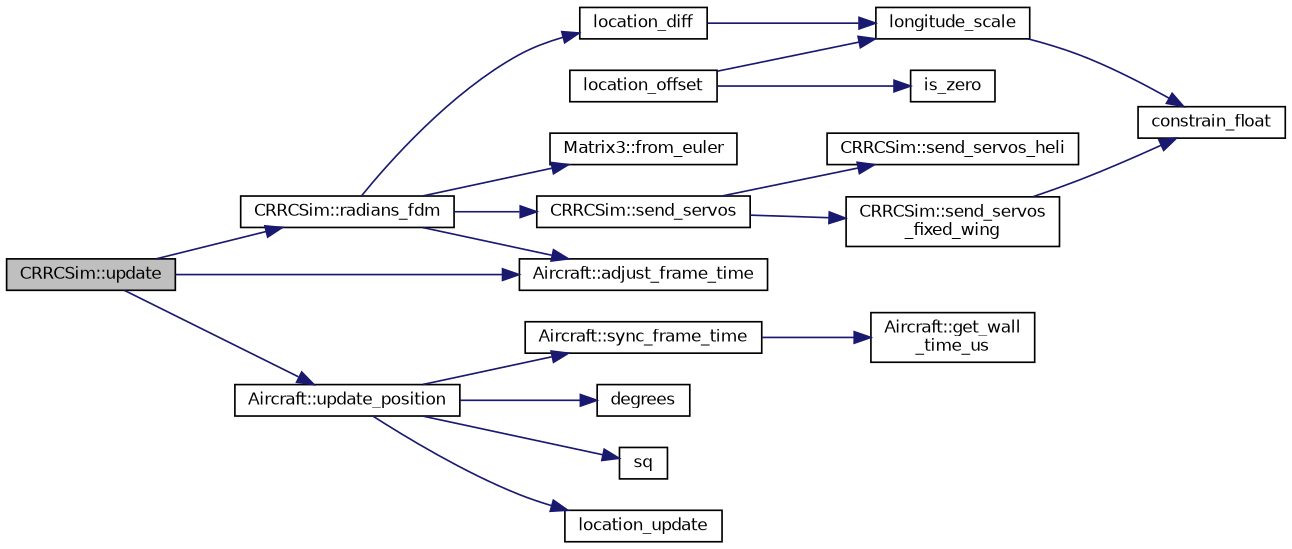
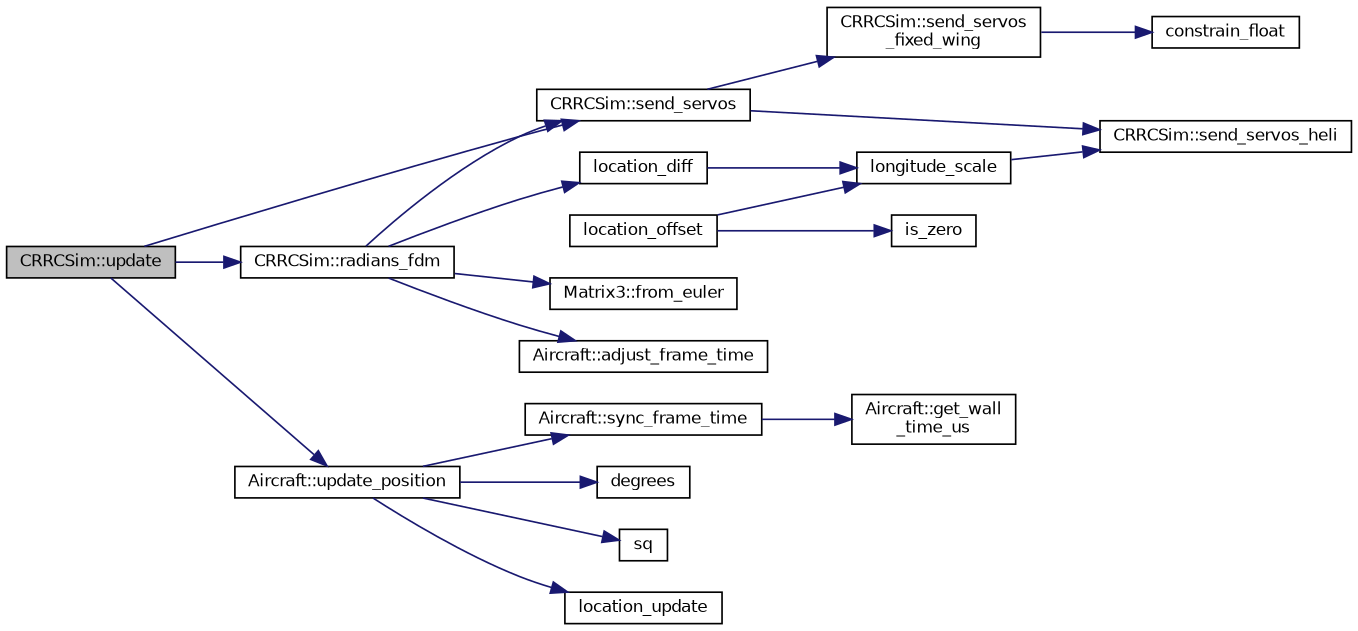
edge "longitude_scale" -> "constrain_float": now "longitude_scale" -> "CRRCSim::send_servos_heli"
edge "CRRCSim::update" -> "Aircraft::adjust_frame_time": now "CRRCSim::update" -> "CRRCSim::send_servos"
